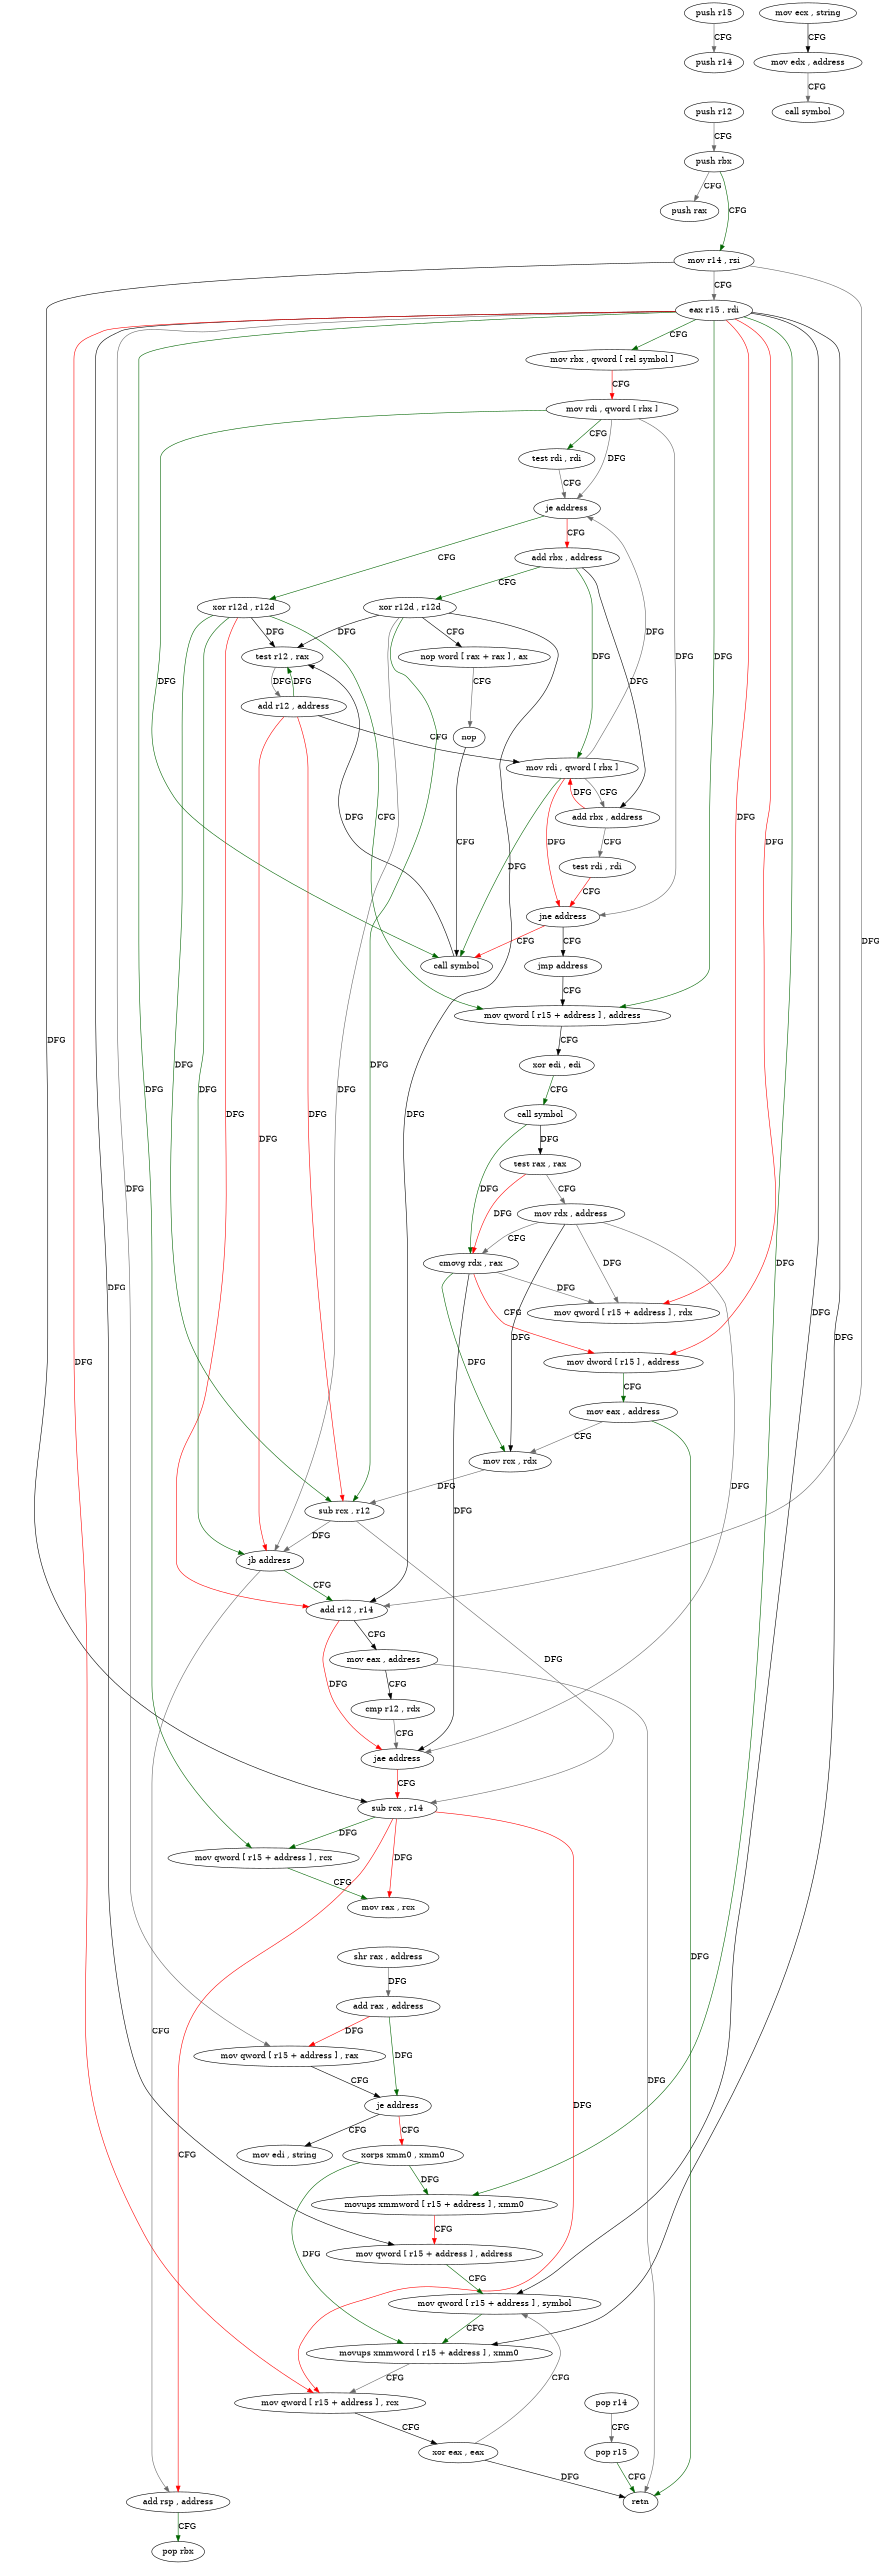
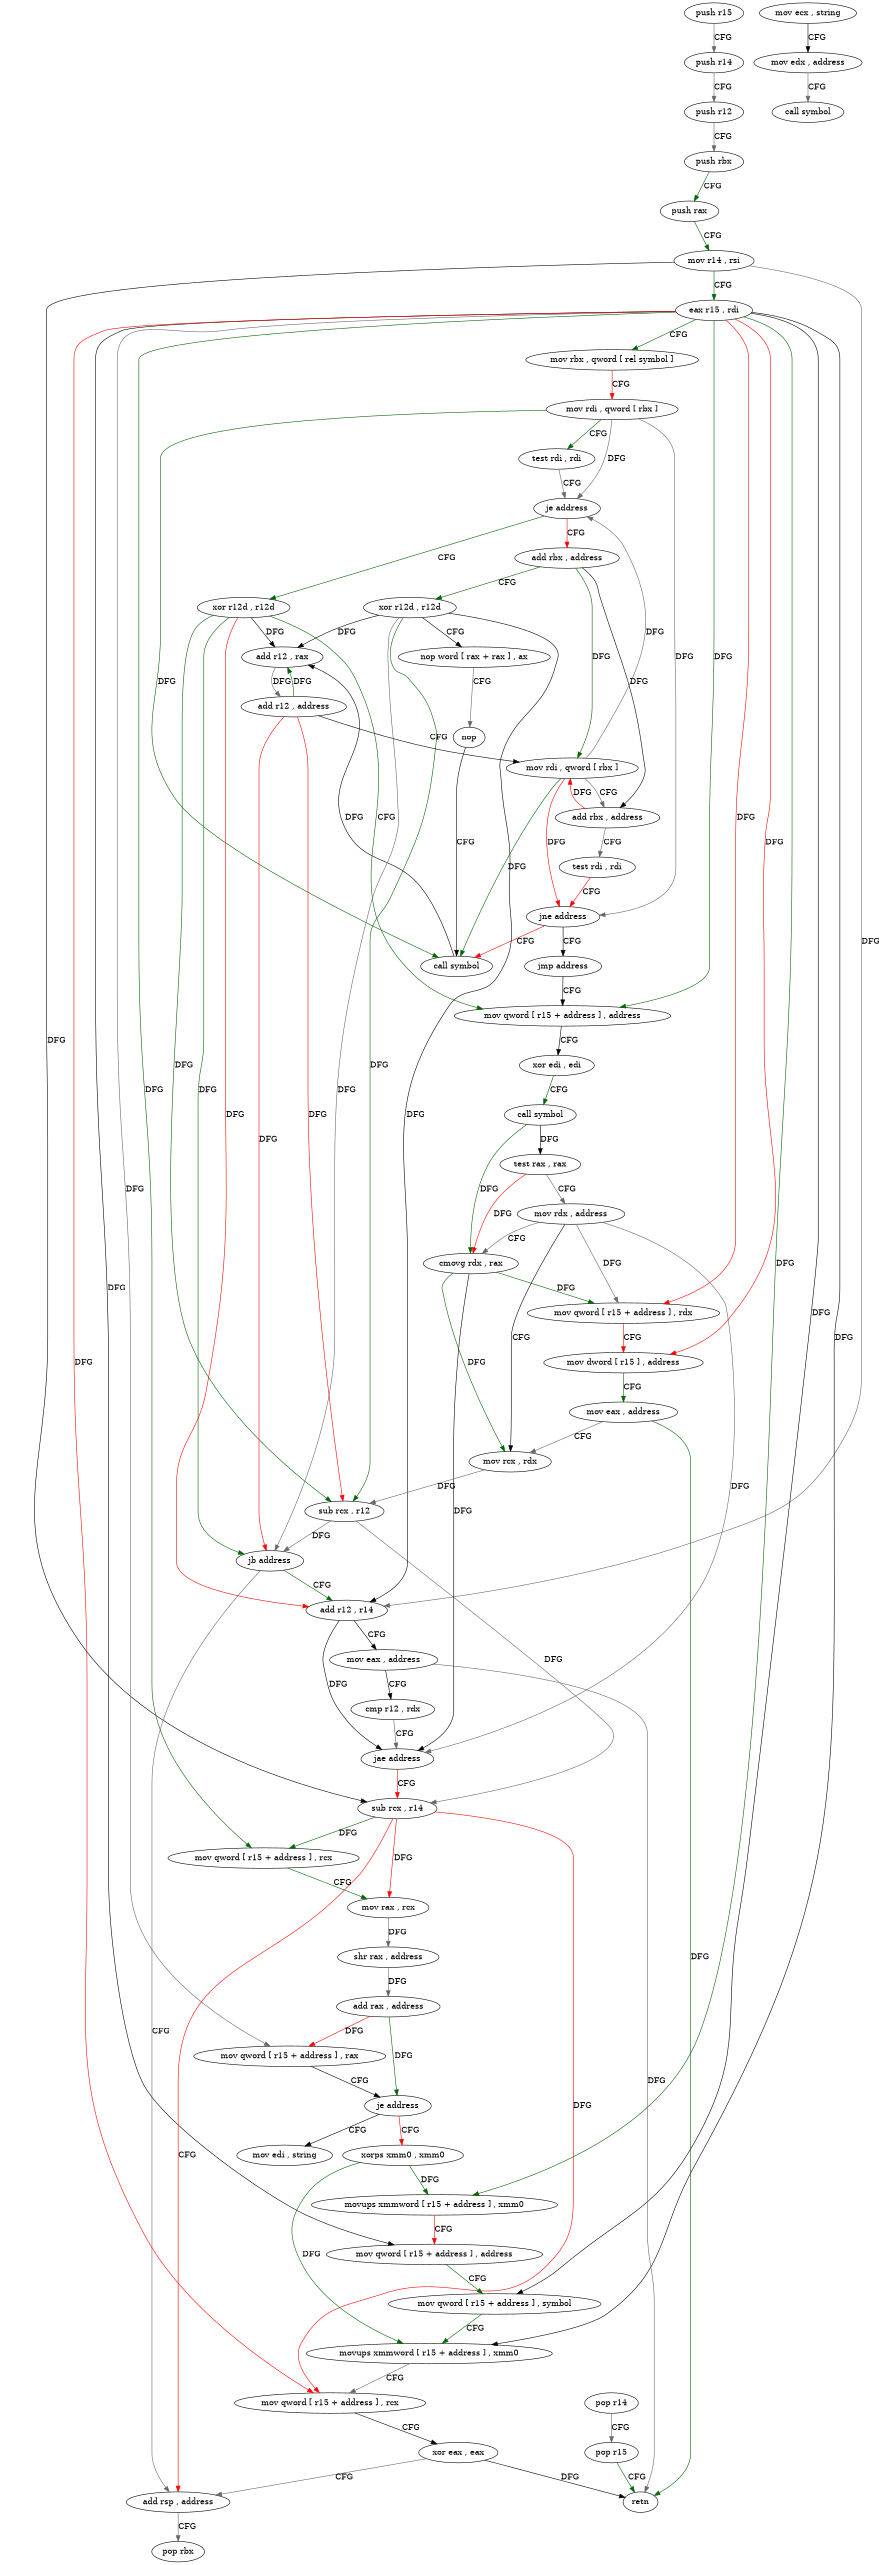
edge "push r14" -> "push r12": added, label "CFG"
edge "push rbx" -> "push rax": color gray40 -> darkgreen
edge "push rbx" -> "mov r14 , rsi": now "push rax" -> "mov r14 , rsi"
edge "mov r14 , rsi" -> "eax r15 , rdi": color gray40 -> darkgreen
node "test r12 , rax": label "test r12 , rax" -> "add r12 , rax"
edge "cmovg rdx , rax" -> "mov qword [ r15 + address ] , rdx": color gray40 -> darkgreen
edge "cmovg rdx , rax" -> "mov dword [ r15 ] , address": now "mov qword [ r15 + address ] , rdx" -> "mov dword [ r15 ] , address"
edge "mov rdx , address" -> "mov rcx , rdx": label "DFG" -> "CFG"
edge "add r12 , r14" -> "jae address": color red -> black
edge "mov rax , rcx" -> "shr rax , address": added, label "DFG"
edge "xor eax , eax" -> "mov qword [ r15 + address ] , symbol": now "xor eax , eax" -> "add rsp , address"
edge "add rsp , address" -> "pop rbx": color darkgreen -> gray40
